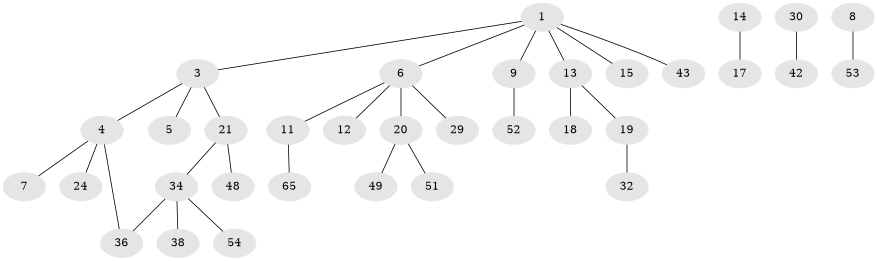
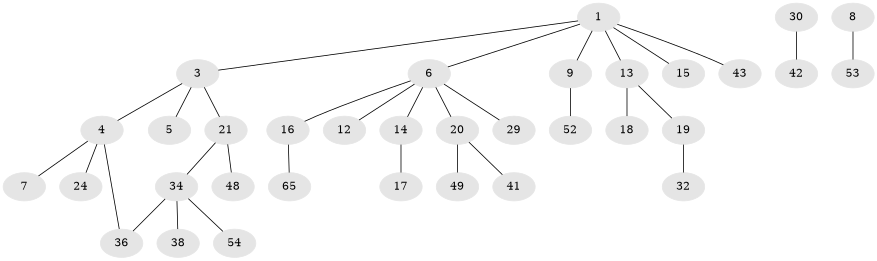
edge "6" -- "14": added
node "11": label "11" -> "16"
node "51": label "51" -> "41"
